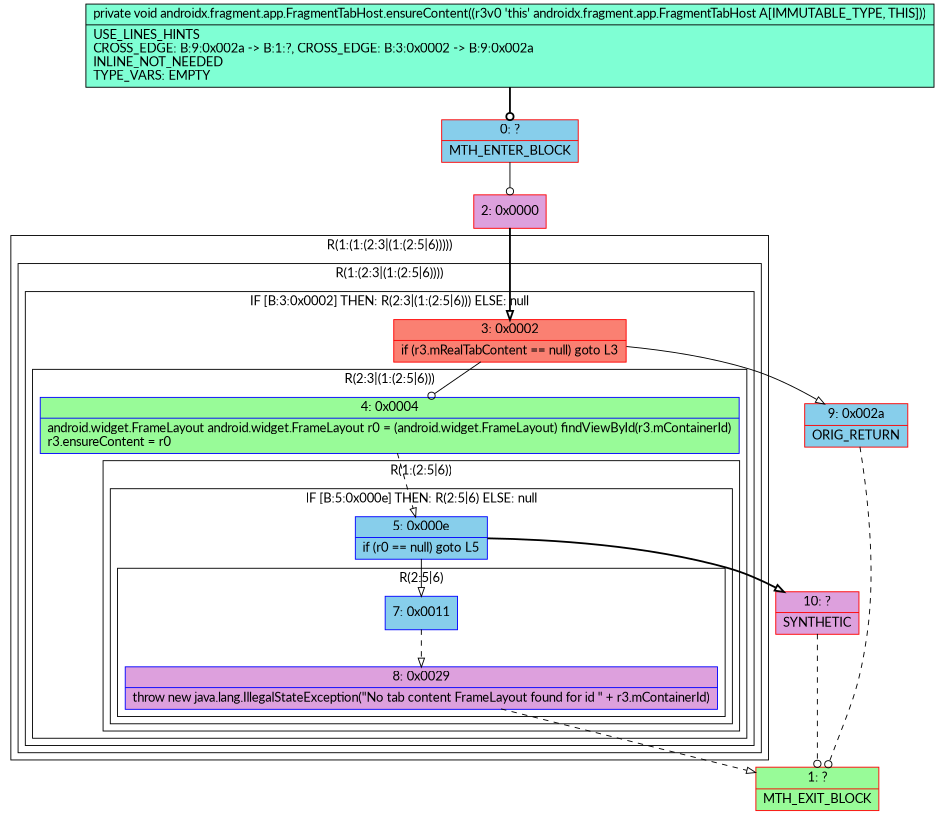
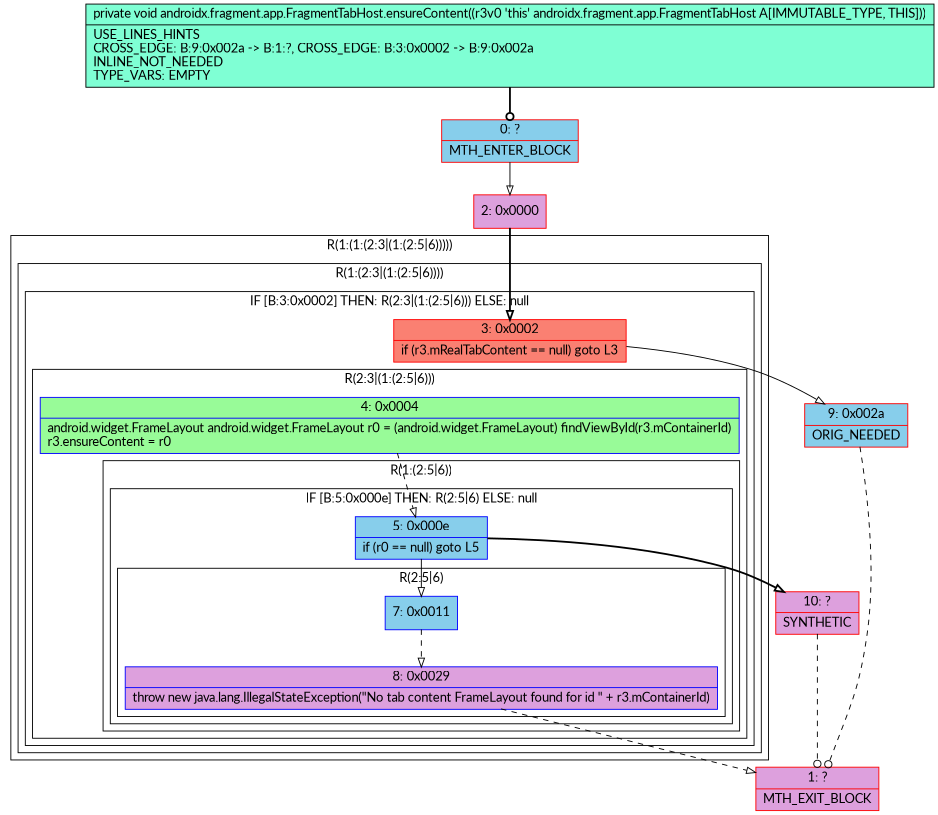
edge "0: ?" -> "2: 0x0000": arrowhead odot -> onormal
edge "3: 0x0002" -> "4: 0x0004": removed
node "9: 0x002a": text "ORIG_RETURN" -> "ORIG_NEEDED"
node "1: ?": fillcolor palegreen -> plum
